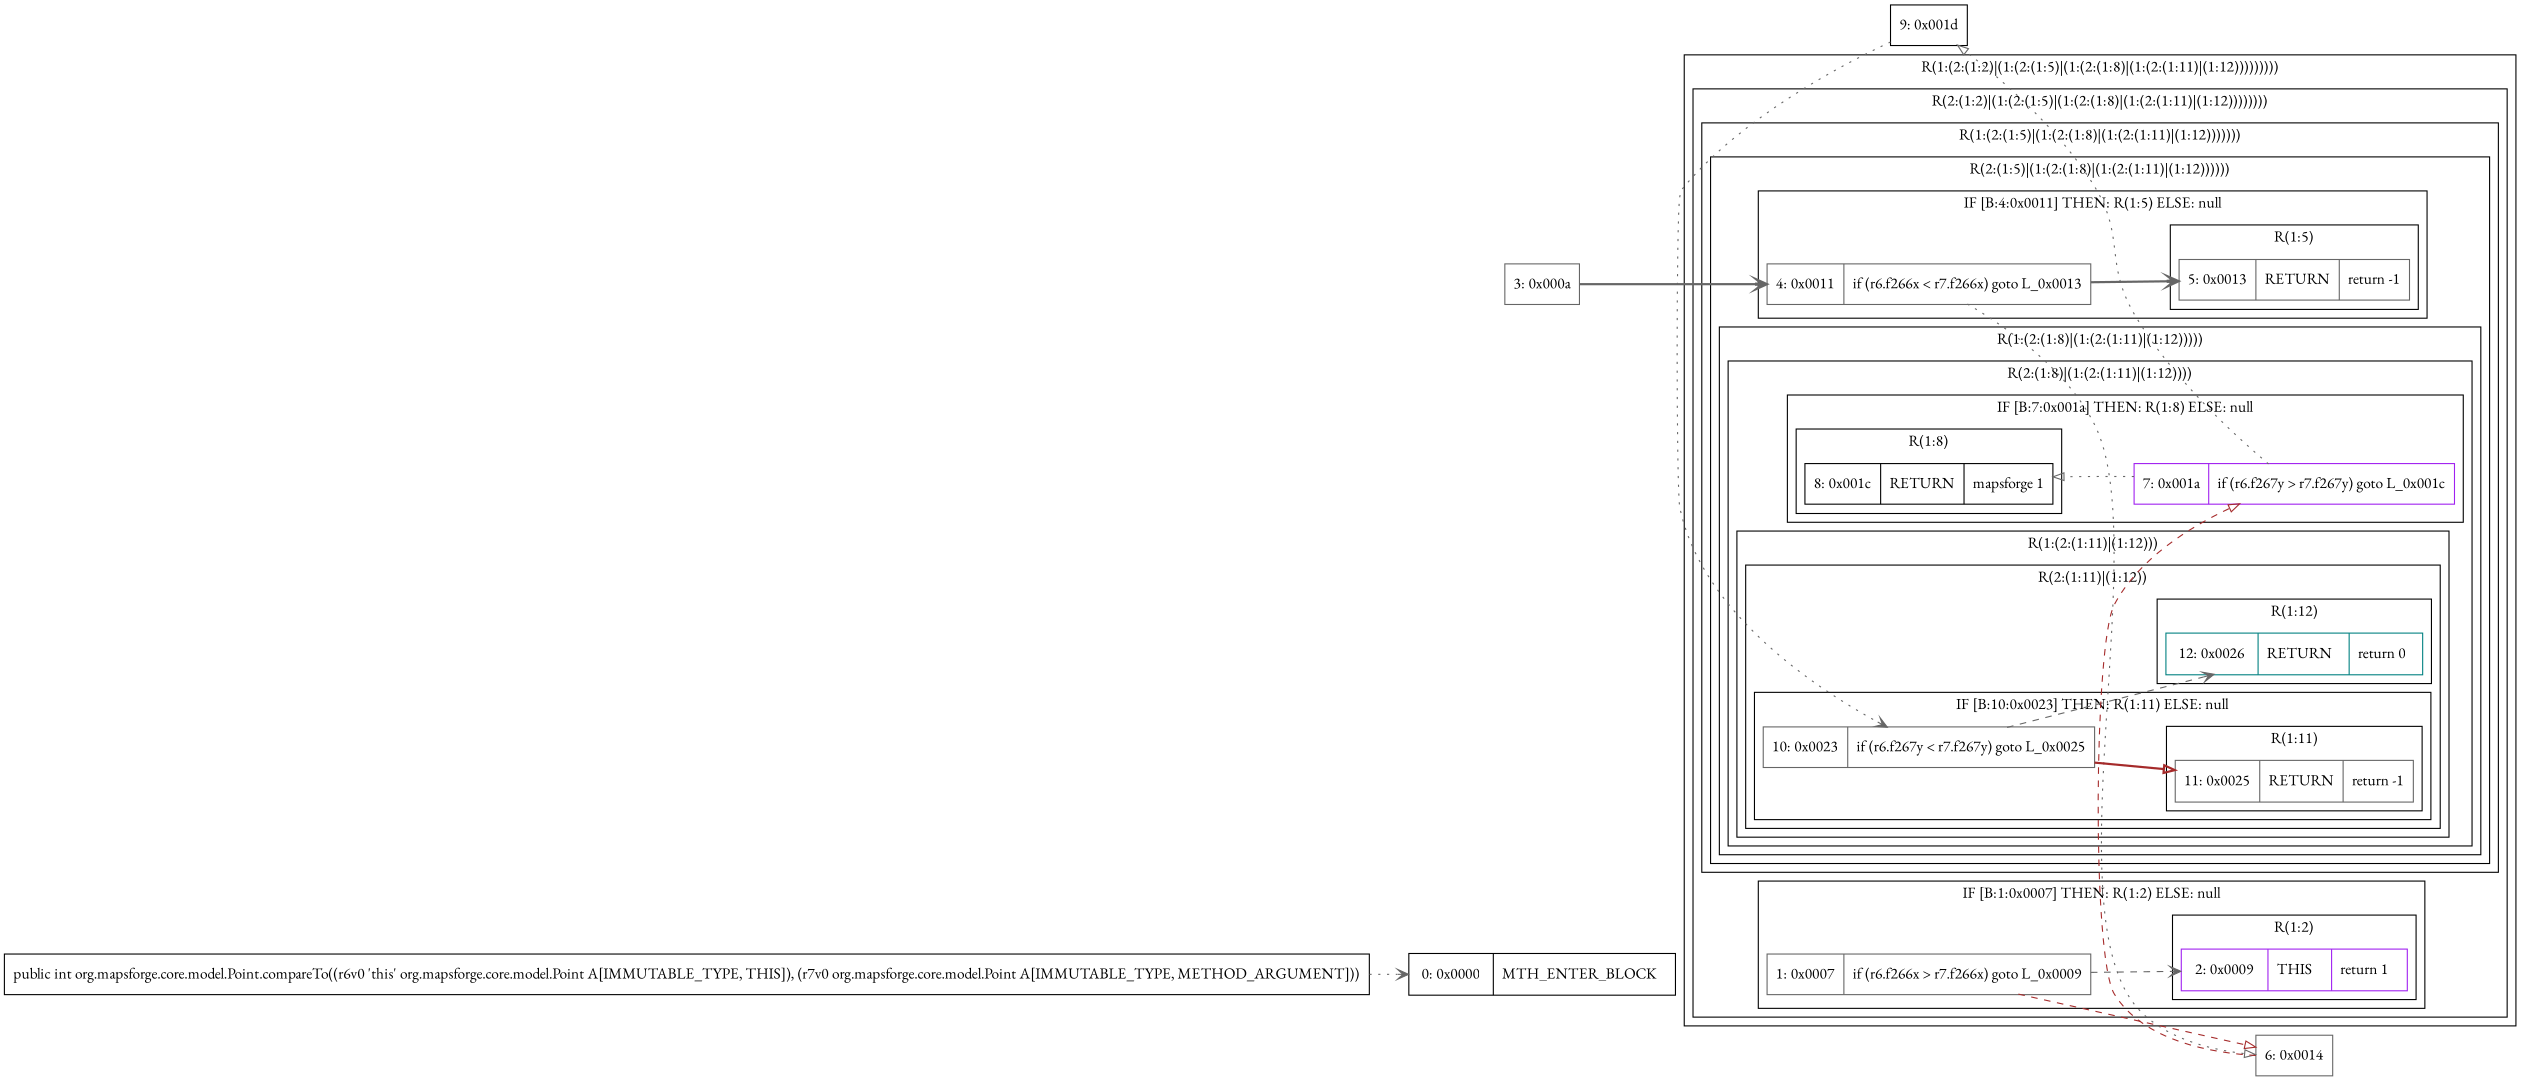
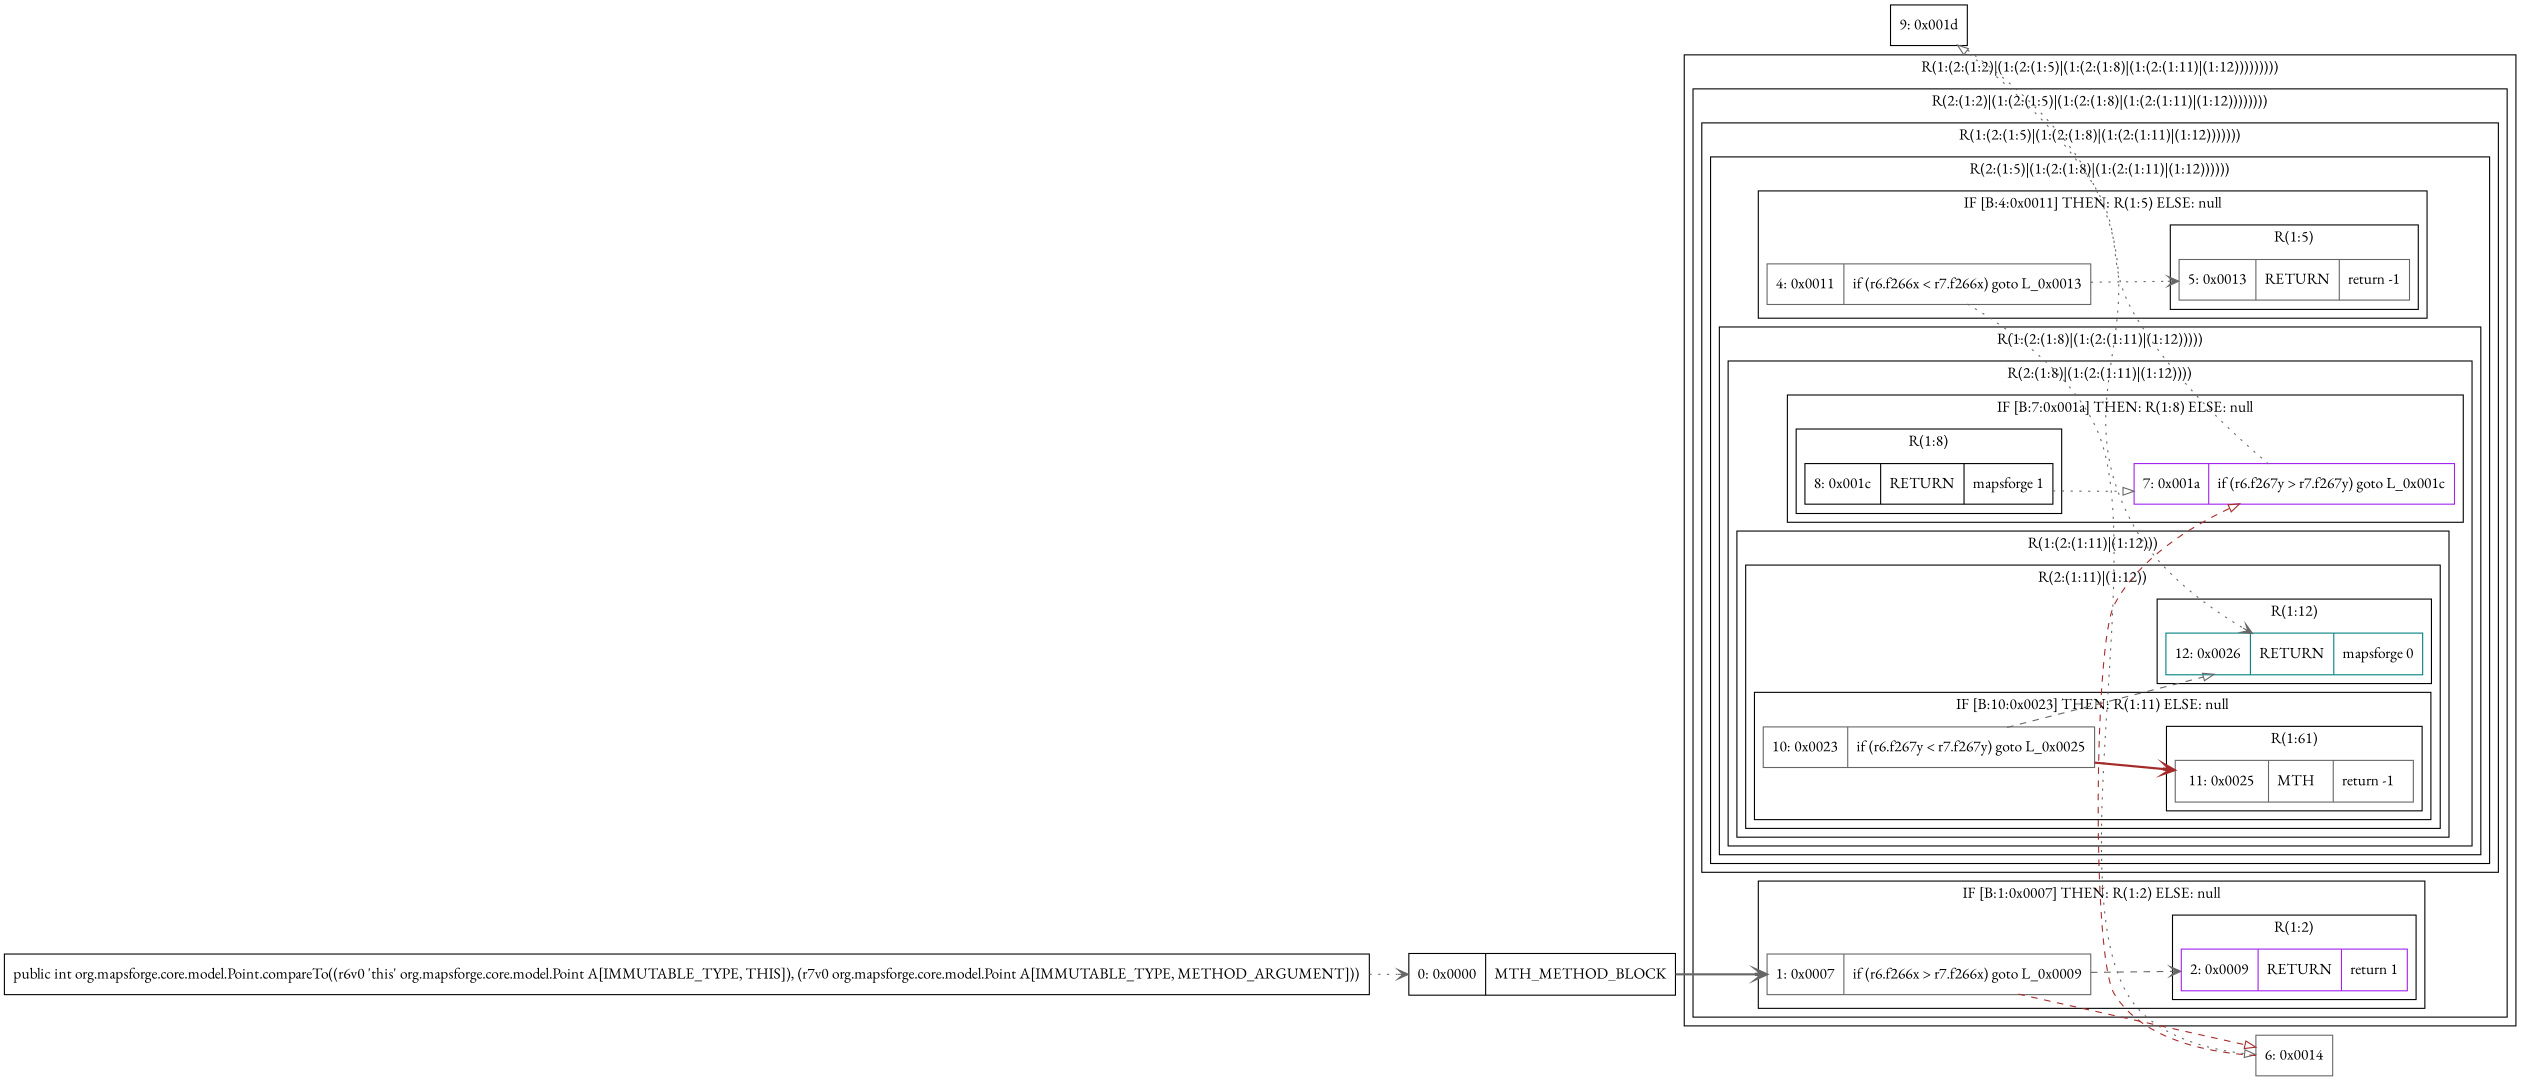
edge "4: 0x0011" -> "5: 0x0013": style bold -> dotted
node "3: 0x000a": removed
edge "9: 0x001d" -> "10: 0x0023": now "9: 0x001d" -> "12: 0x0026"
edge "7: 0x001a" -> "8: 0x001c": reversed
node "12: 0x0026": text "return 0" -> "mapsforge 0"
edge "10: 0x0023" -> "12: 0x0026": arrowhead vee -> onormal
cluster "R(1:11)": label "R(1:11)" -> "R(1:61)"
edge "10: 0x0023" -> "11: 0x0025": arrowhead onormal -> vee
node "11: 0x0025": text "RETURN" -> "MTH"
node "2: 0x0009": text "THIS" -> "RETURN"
node "0: 0x0000": text "MTH_ENTER_BLOCK" -> "MTH_METHOD_BLOCK"
edge "0: 0x0000" -> "1: 0x0007": added
